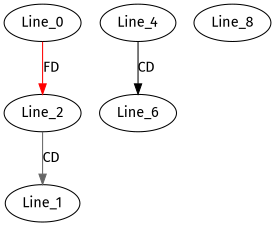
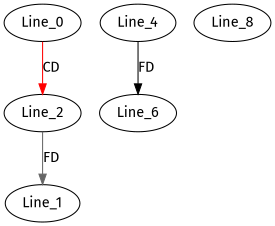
edge "Line_0" -> "Line_2": label "FD" -> "CD"
edge "Line_4" -> "Line_6": label "CD" -> "FD"
edge "Line_2" -> "Line_1": label "CD" -> "FD"
